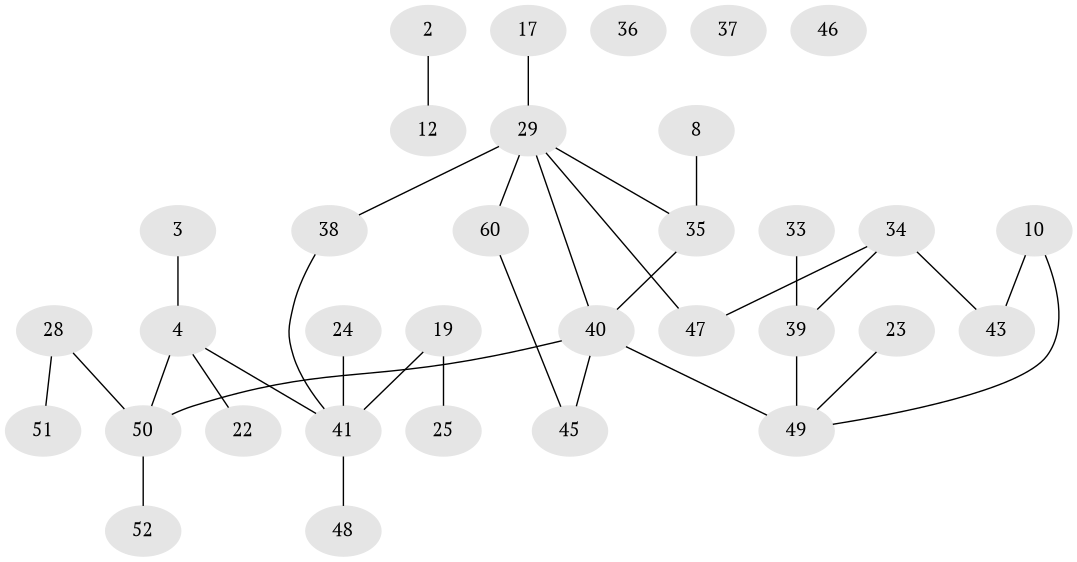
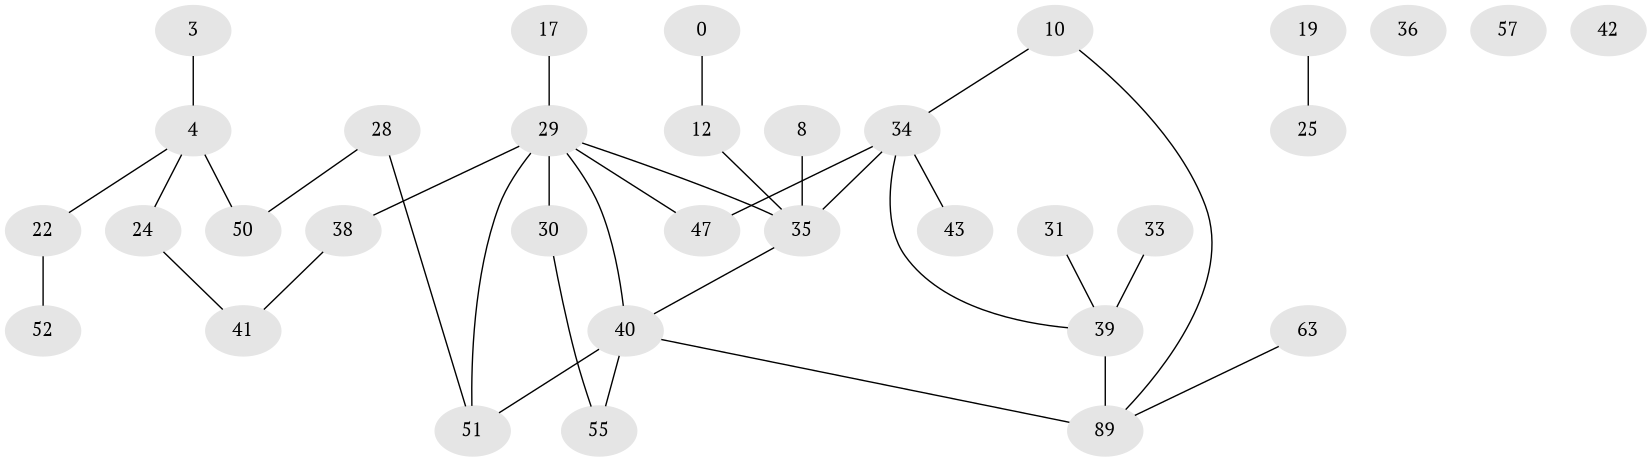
node "2": label "2" -> "0"
node "37": label "37" -> "57"
node "46": removed
node "42": added
edge "12" -- "35": added
edge "34" -- "35": added
node "60": label "60" -> "30"
node "31": added
edge "29" -- "51": added
edge "10" -- "43": now "10" -- "34"
node "23": label "23" -> "63"
edge "40" -- "50": now "40" -- "51"
edge "4" -- "41": now "4" -- "24"
edge "19" -- "41": removed
node "45": label "45" -> "55"
node "49": label "49" -> "89"
edge "50" -- "52": now "22" -- "52"
node "48": removed
